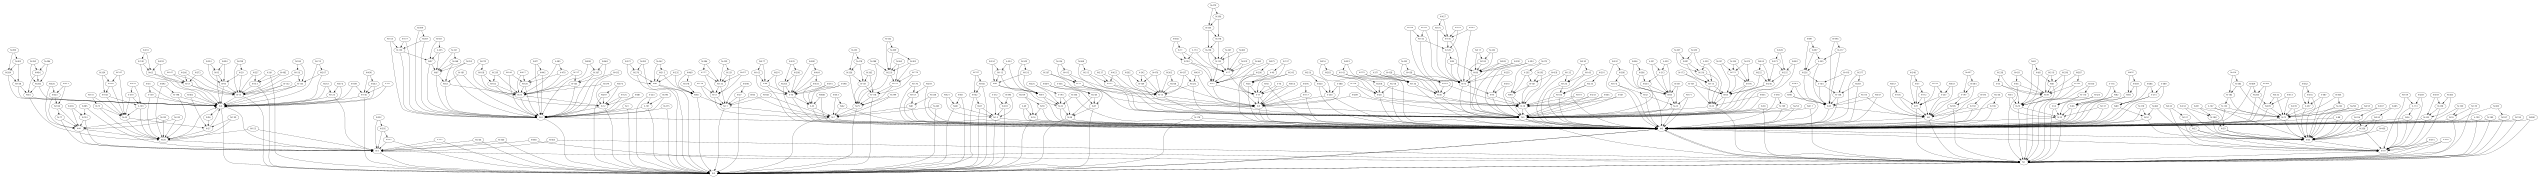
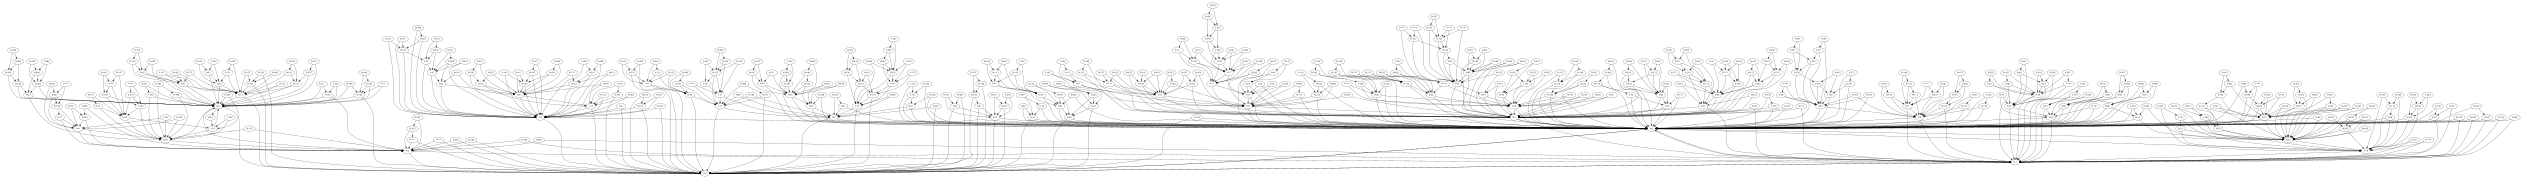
node "N-245": removed
edge "N-231" -> "N-132": reversed
edge "N-378" -> "N-11": added
edge "N-307" -> "N-226": now "N-307" -> "N-206"
